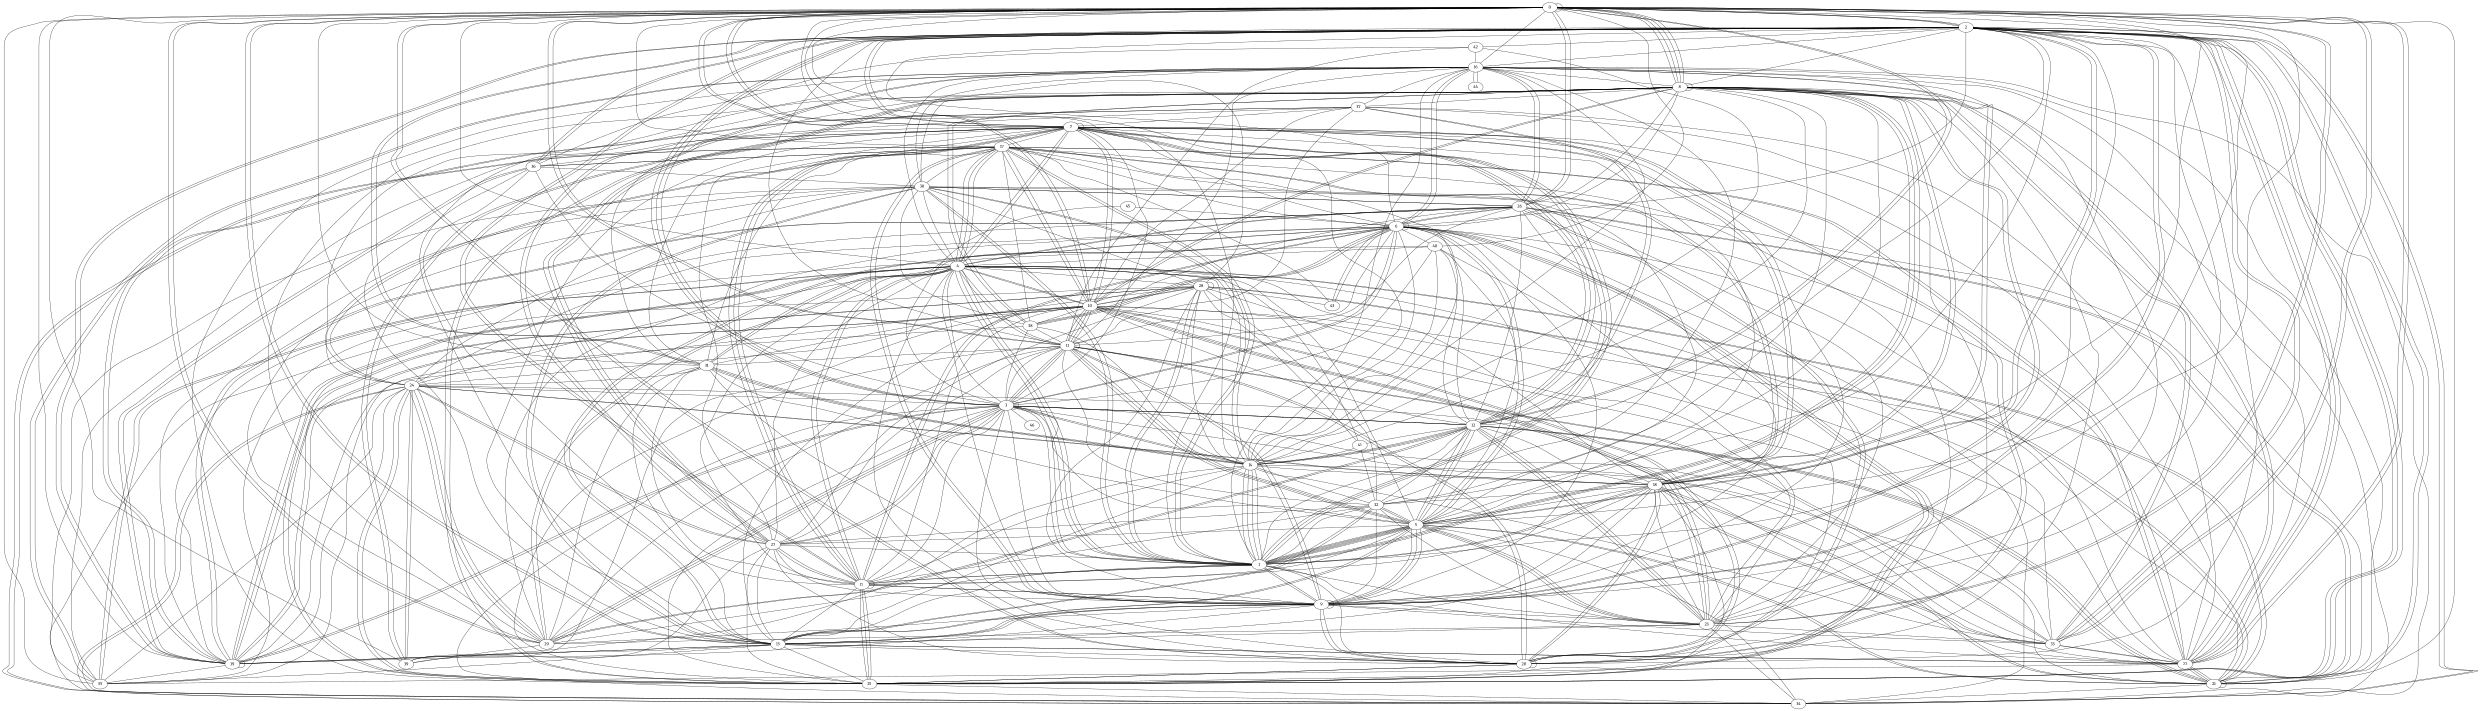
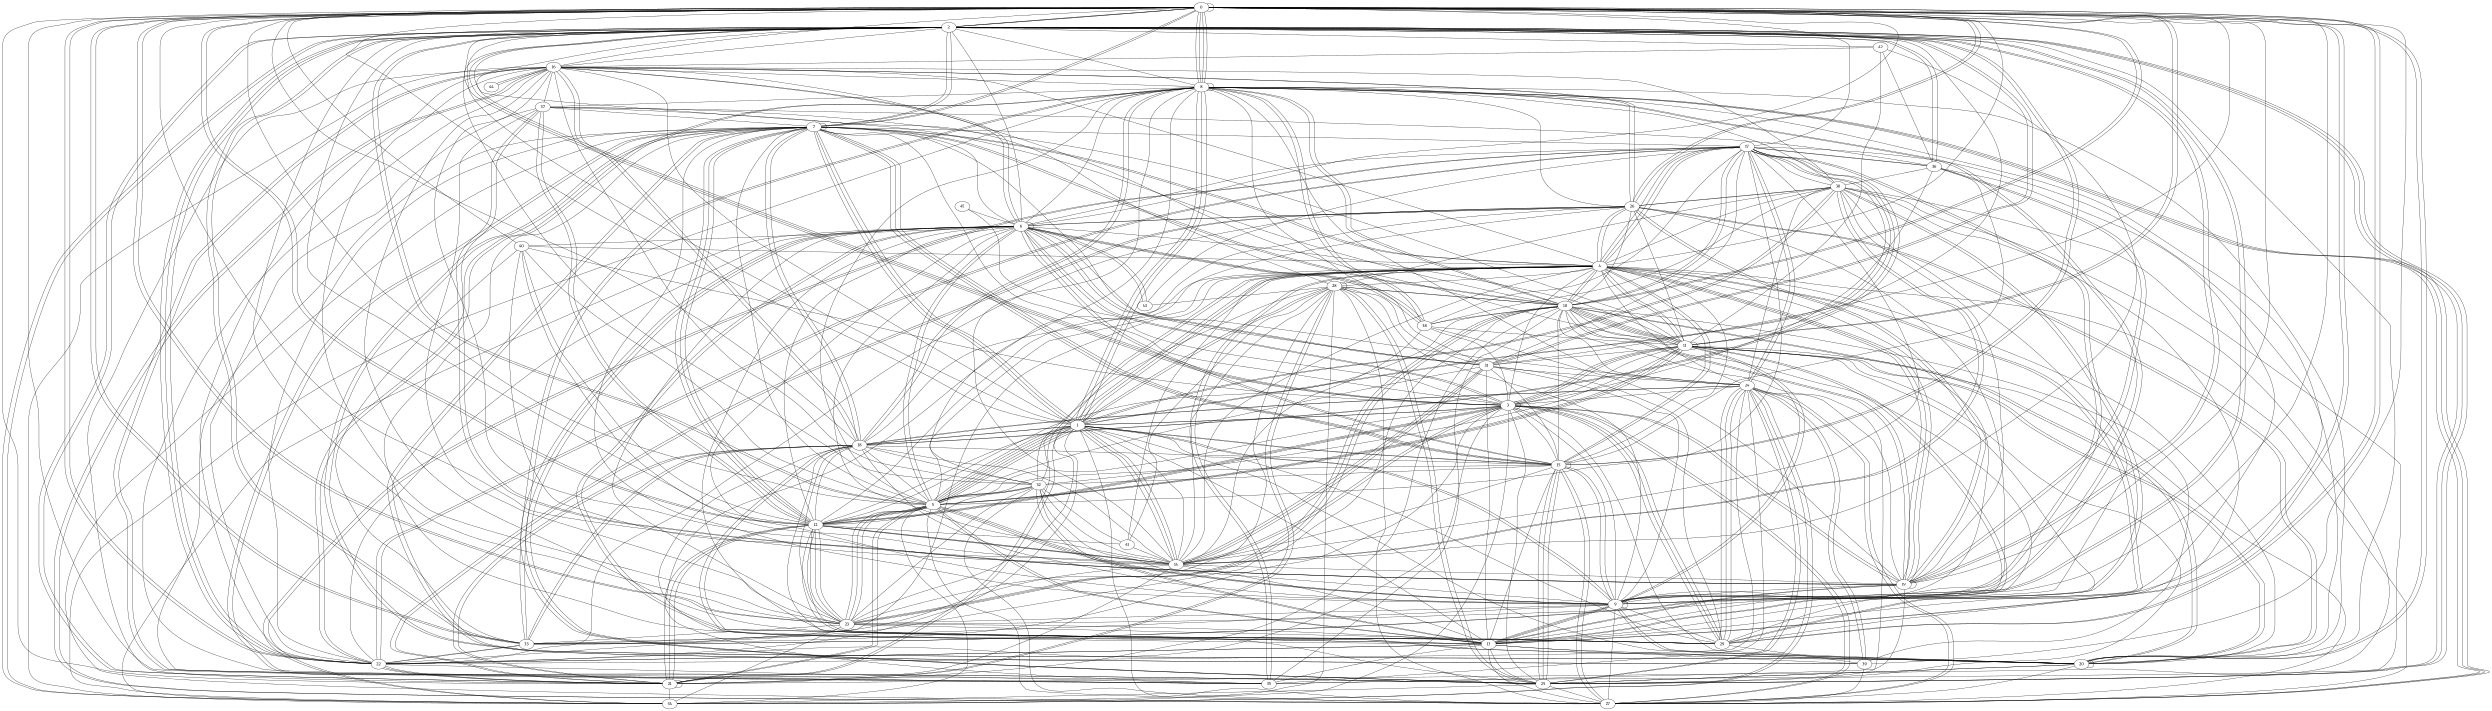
node "46": removed
